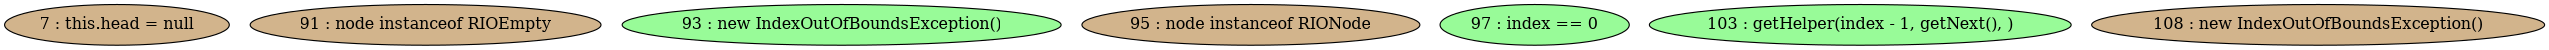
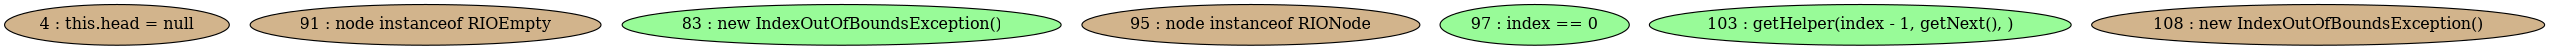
node "7 : this.head = null": label "7 : this.head = null" -> "4 : this.head = null"
node "93 : new IndexOutOfBoundsException()": label "93 : new IndexOutOfBoundsException()" -> "83 : new IndexOutOfBoundsException()"
